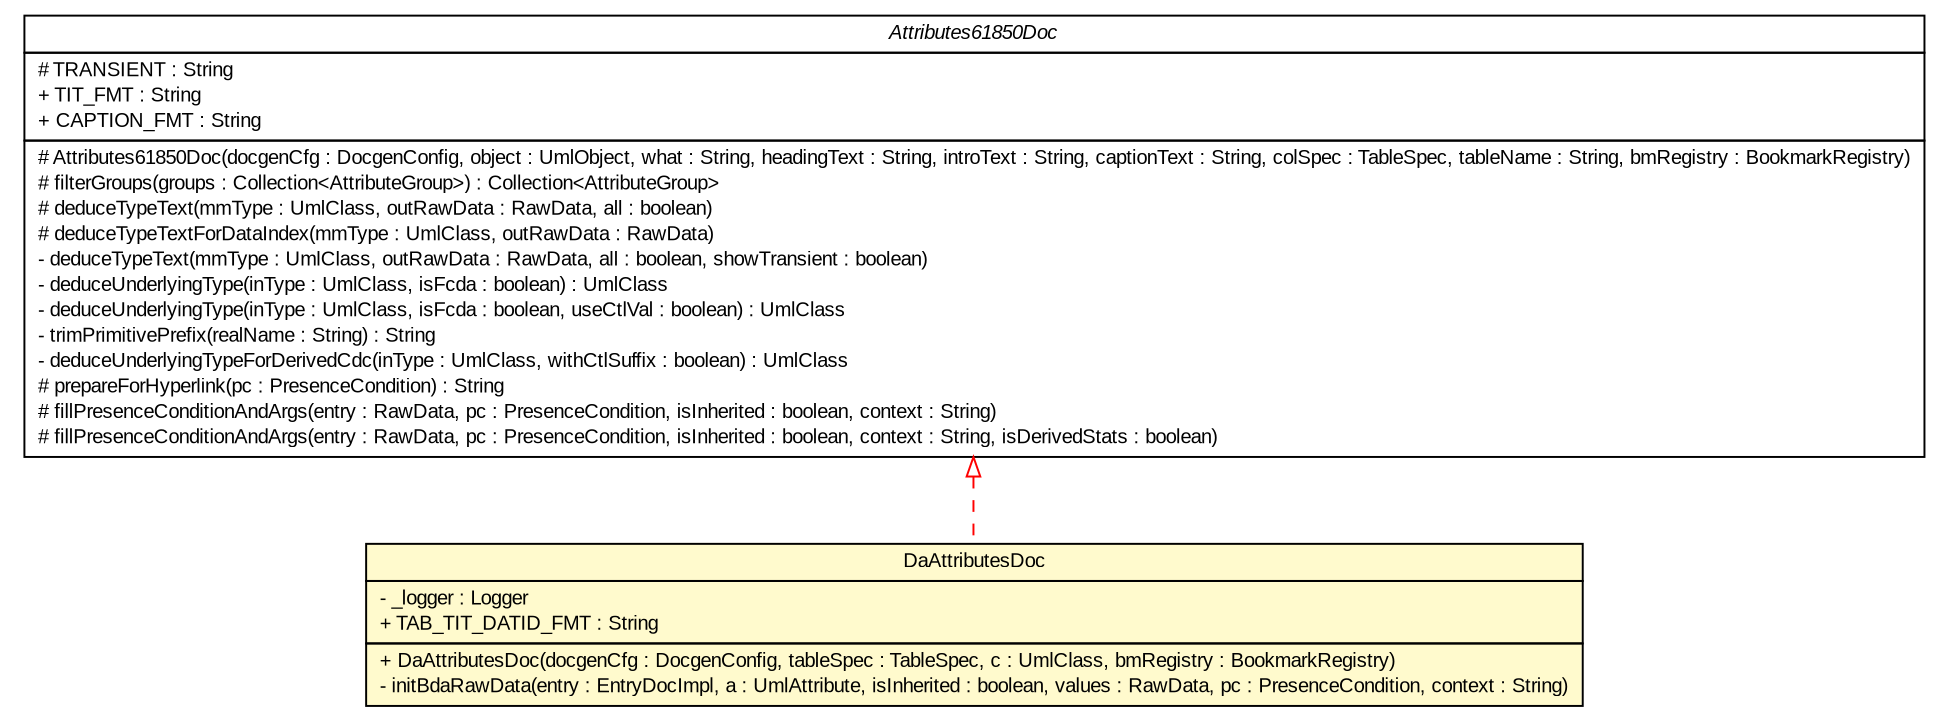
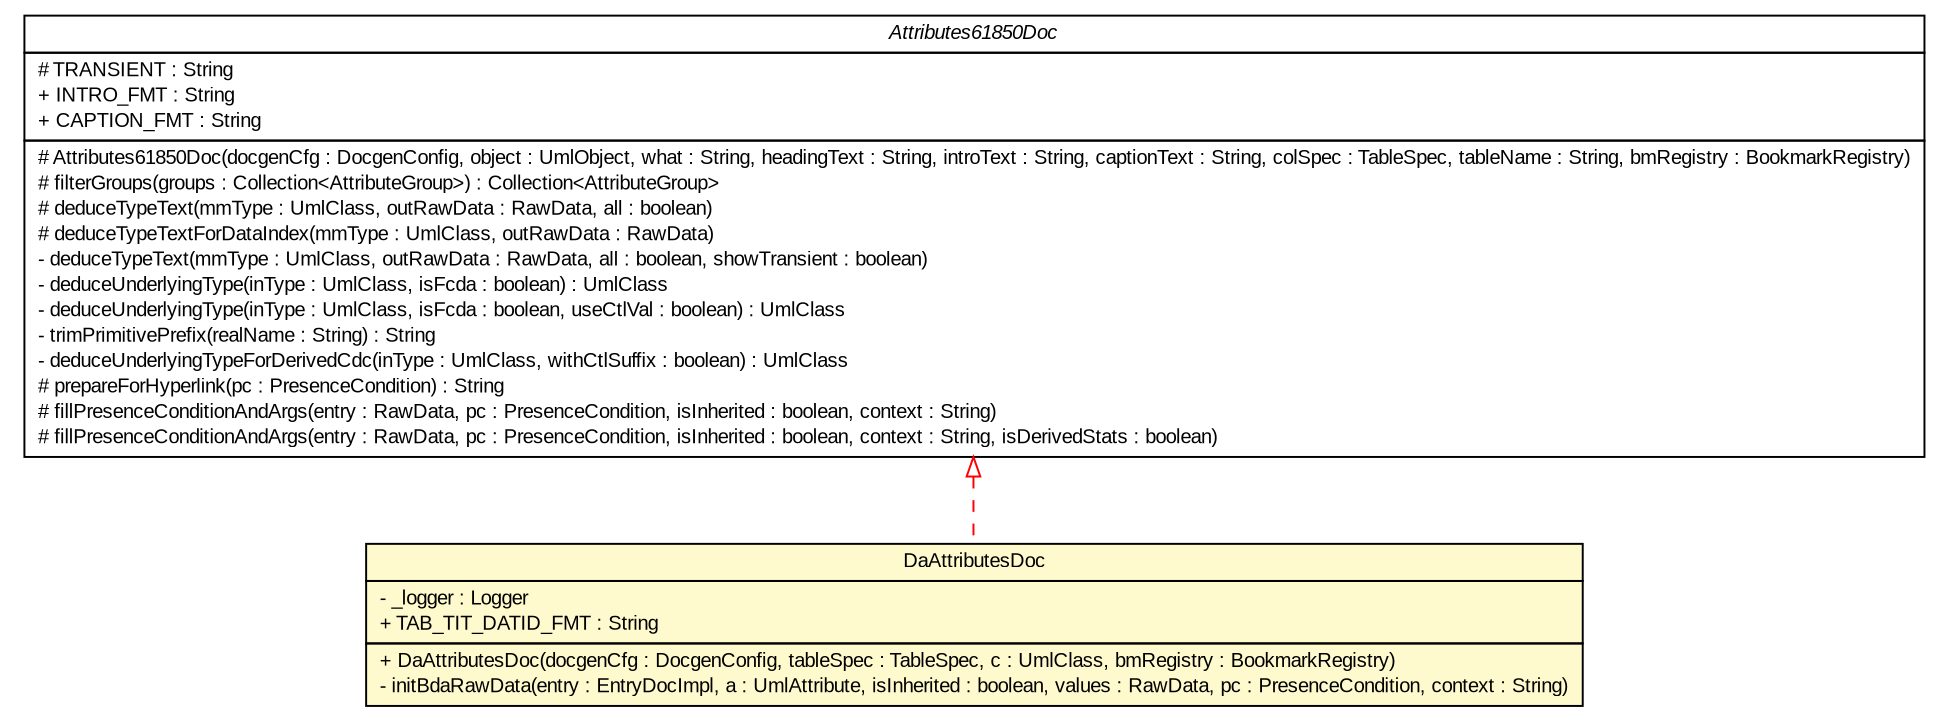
node "Attributes61850Doc": text "+ TIT_FMT : String" -> "+ INTRO_FMT : String"
